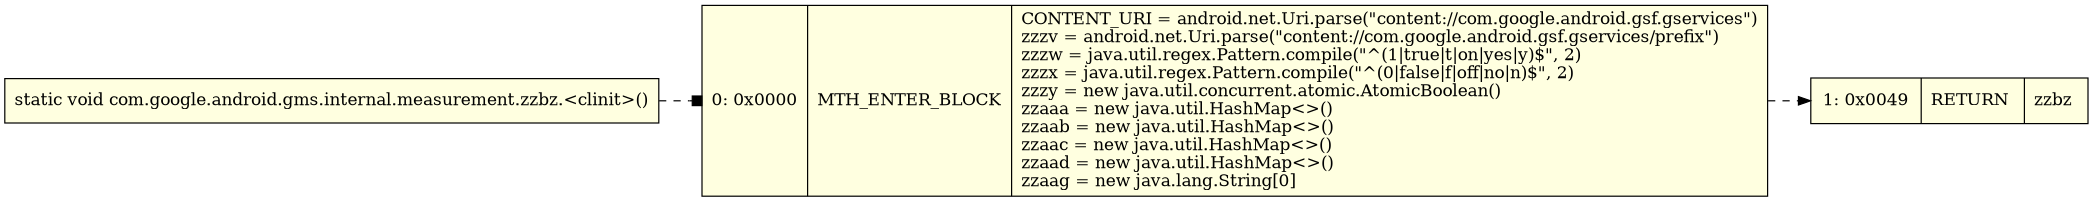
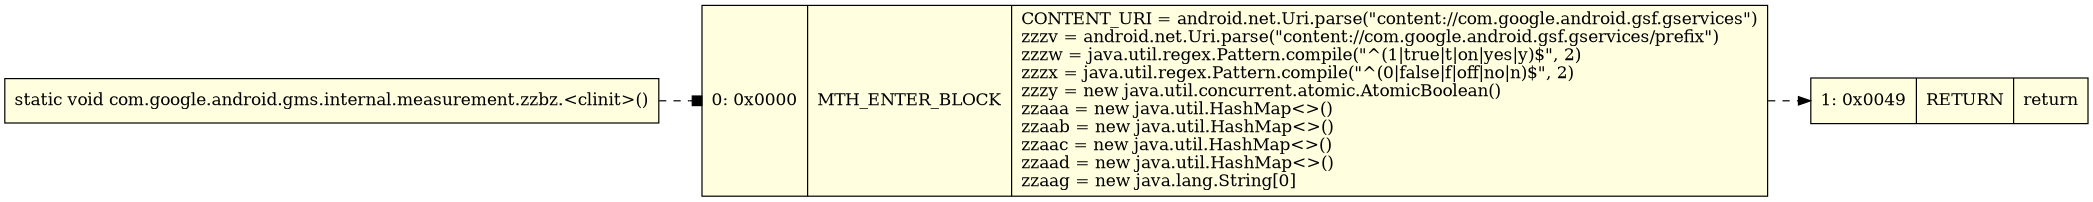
node "1: 0x0049": text "zzbz" -> "return"
